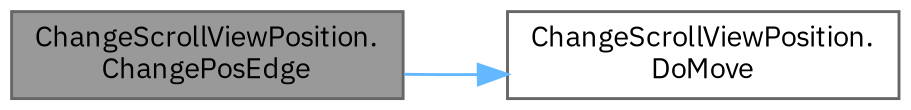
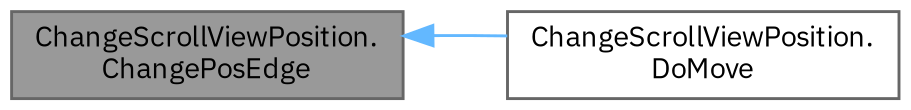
edge "ChangeScrollViewPosition. ChangePosEdge" -> "ChangeScrollViewPosition. DoMove": reversed
